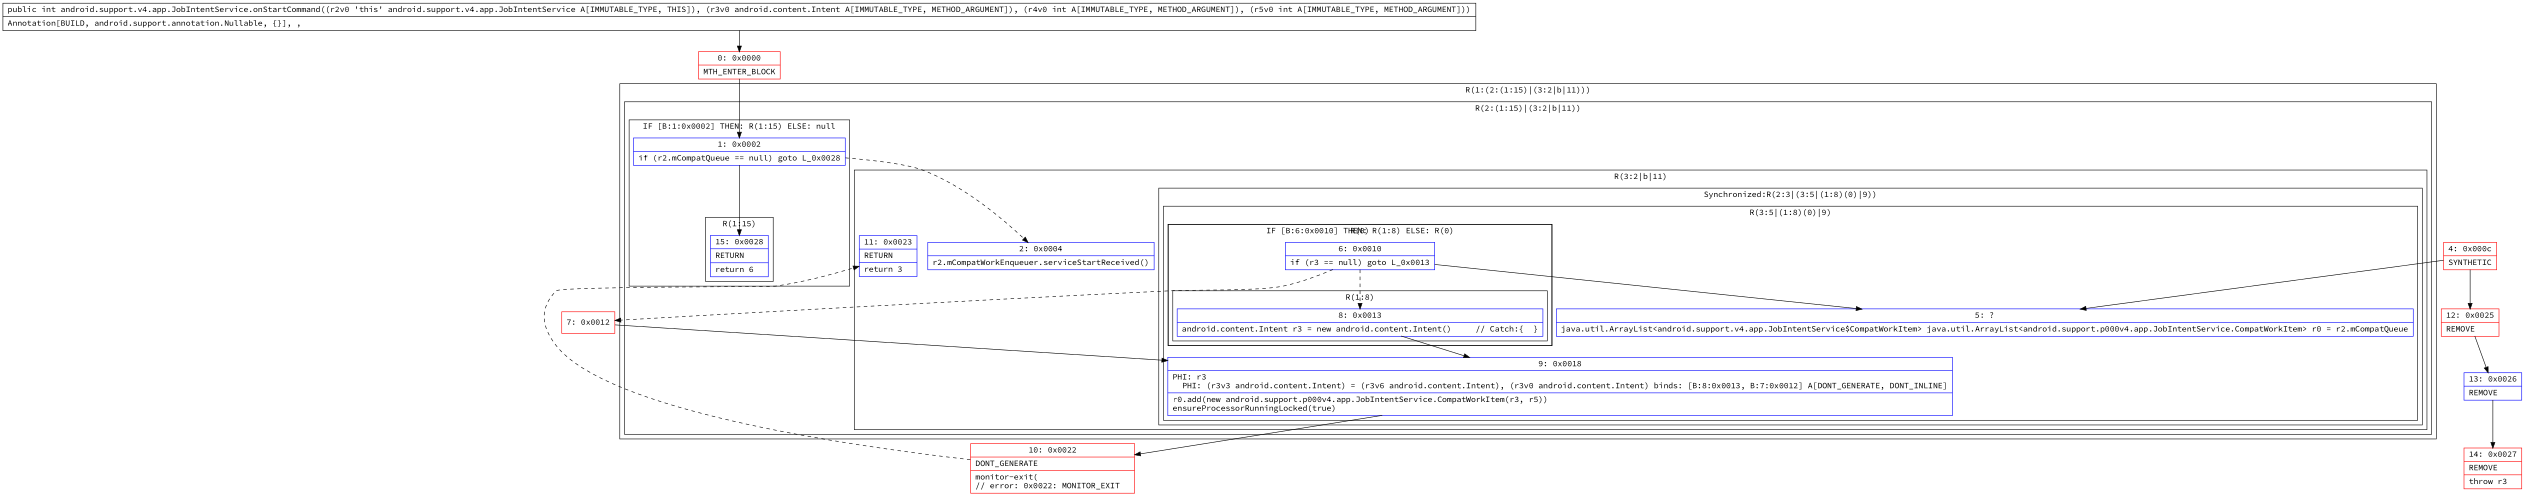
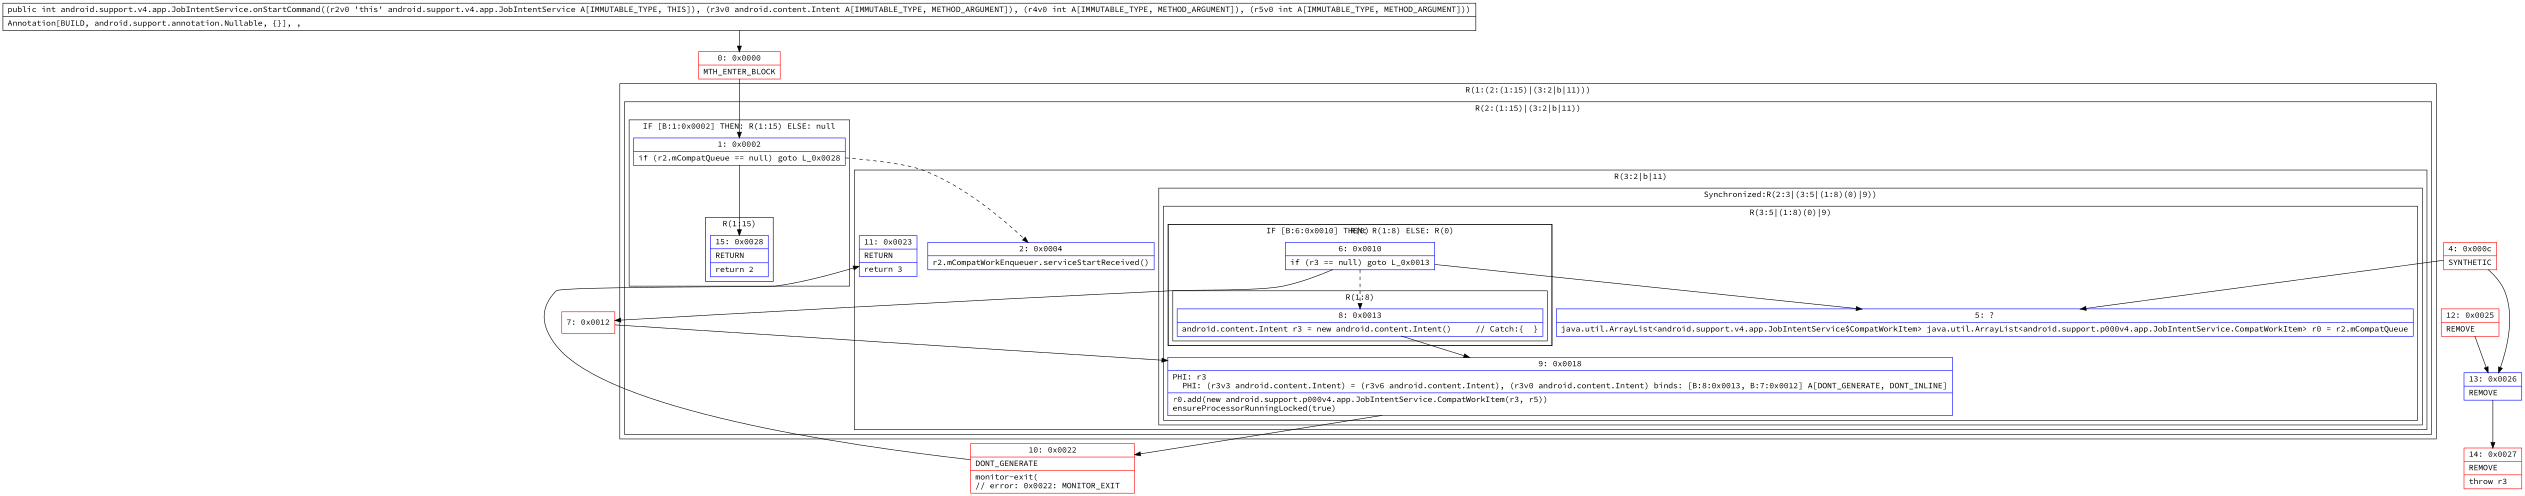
node "15: 0x0028": text "return 6" -> "return 2"
edge "4: 0x000c" -> "12: 0x0025": now "4: 0x000c" -> "13: 0x0026"
edge "6: 0x0010" -> "7: 0x0012": style dashed -> solid
edge "10: 0x0022" -> "11: 0x0023": style dashed -> solid
